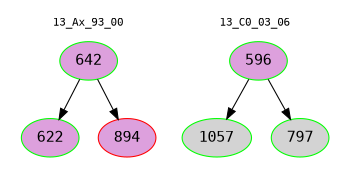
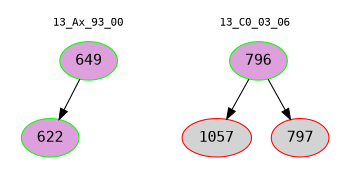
node "642": label "642" -> "649"
node "596": label "596" -> "796"
node "894": removed
node "1057": color green -> red
node "797": color green -> red
